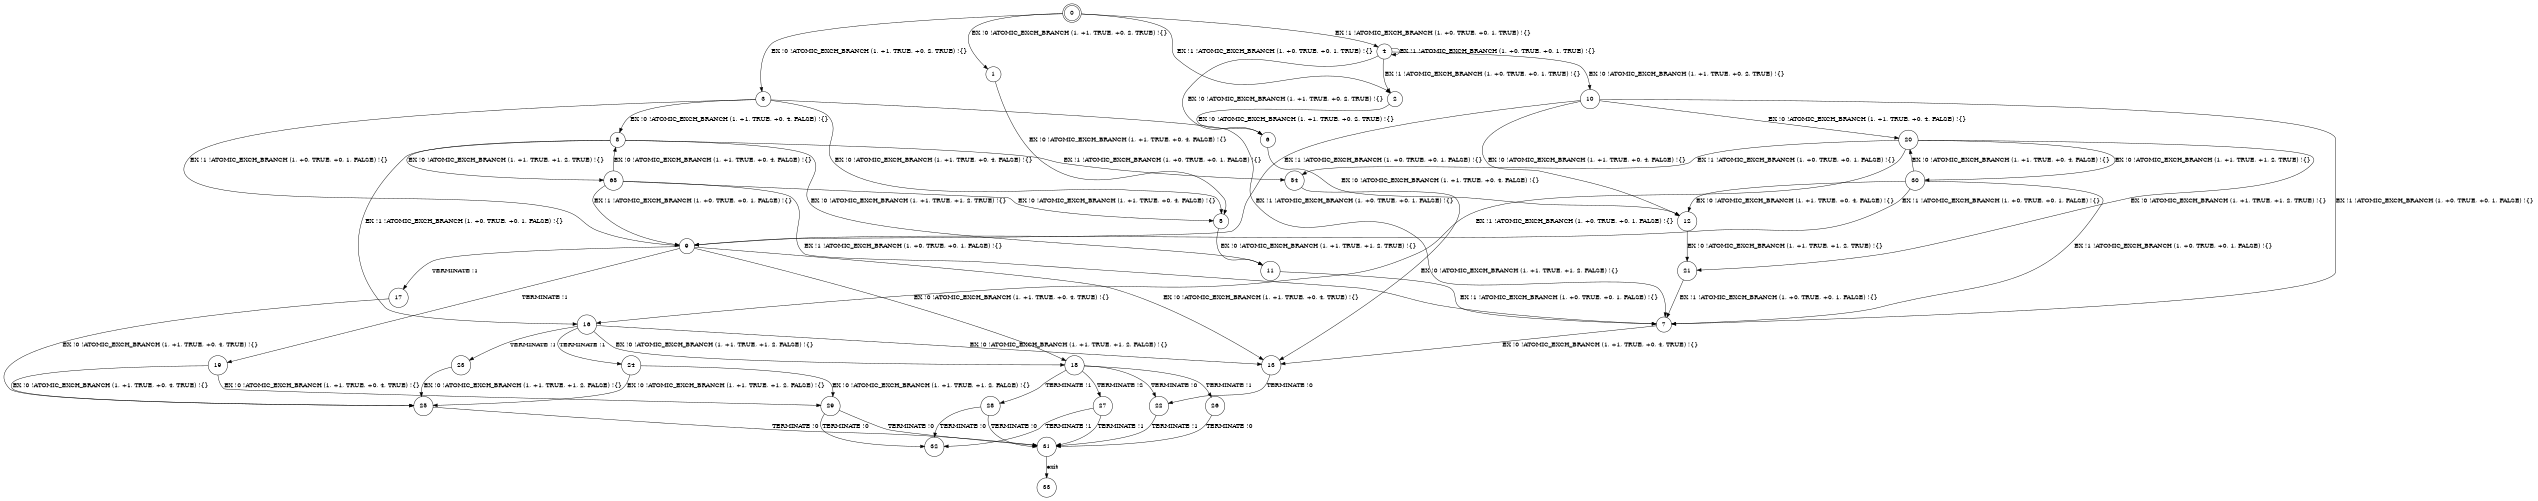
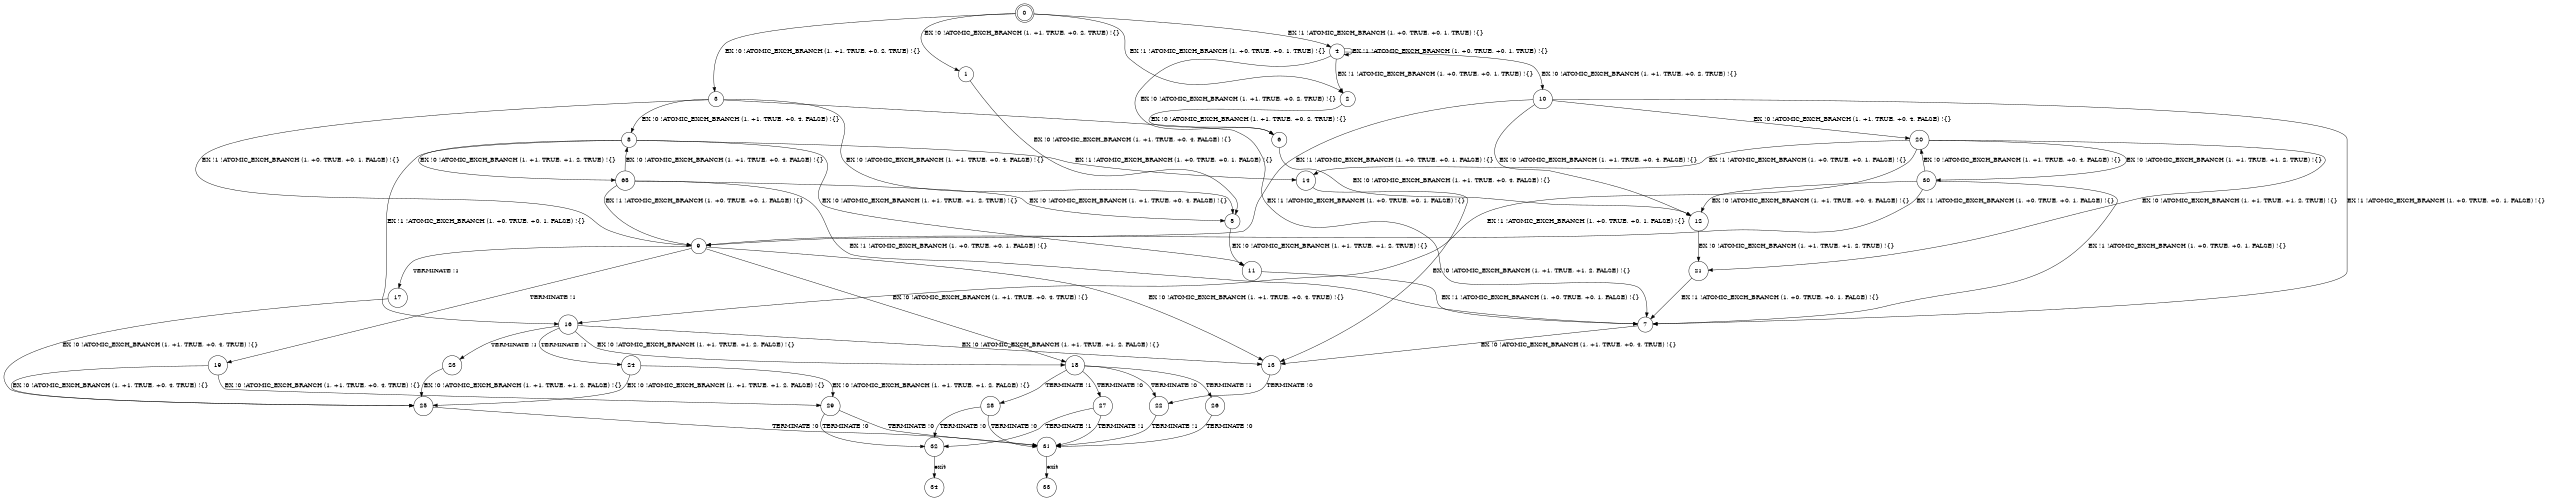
node "54": label "54" -> "14"
edge "18" -> "27": label "TERMINATE !2" -> "TERMINATE !0"
node "34": added
